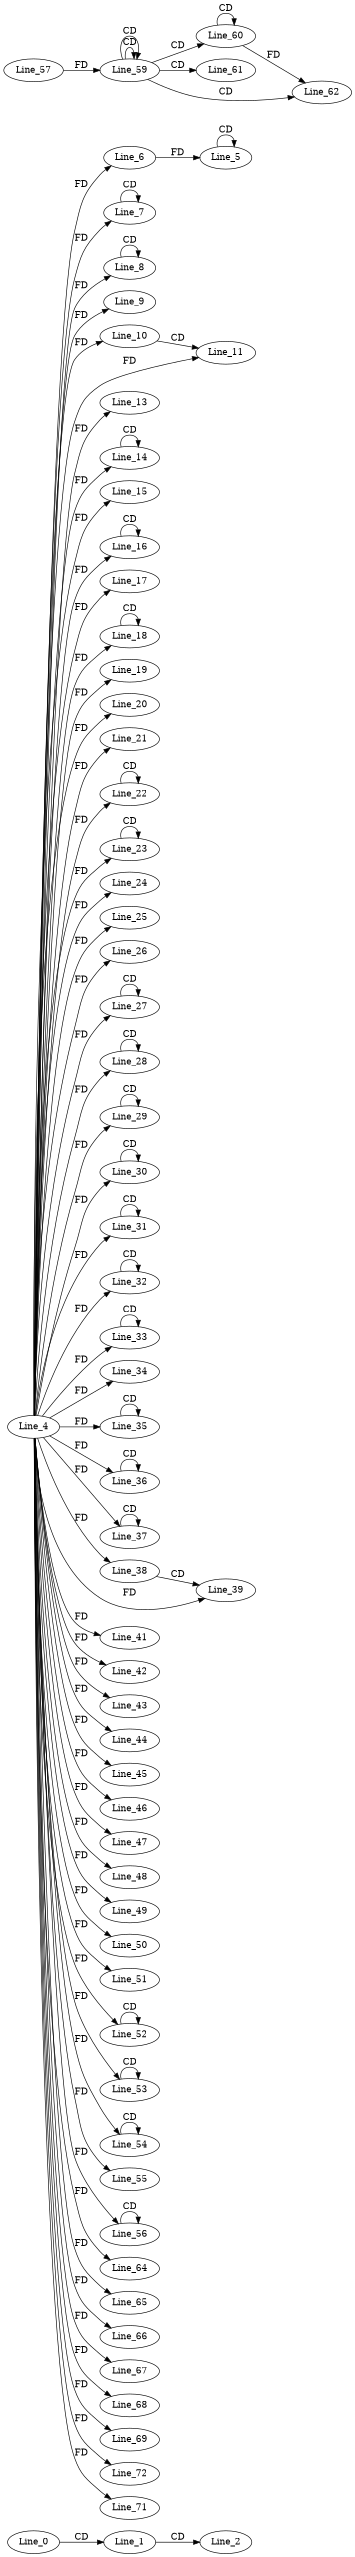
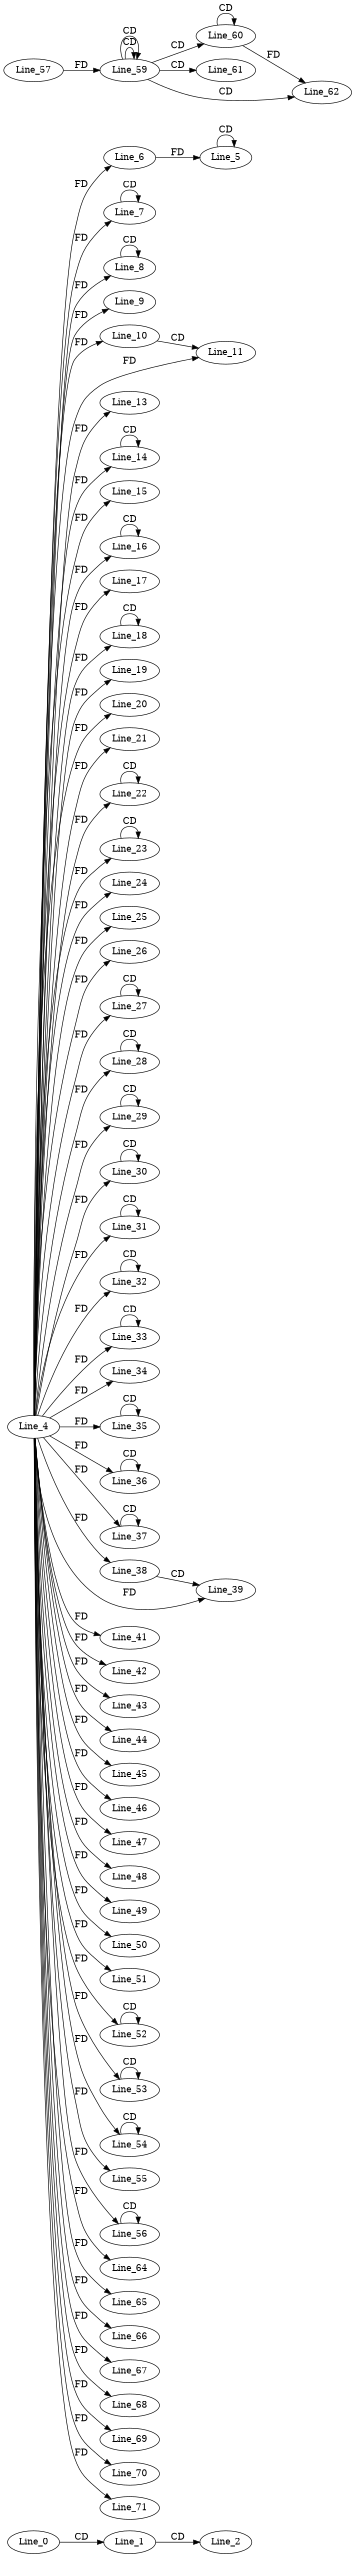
node "Line_72": label "Line_72" -> "Line_70"
